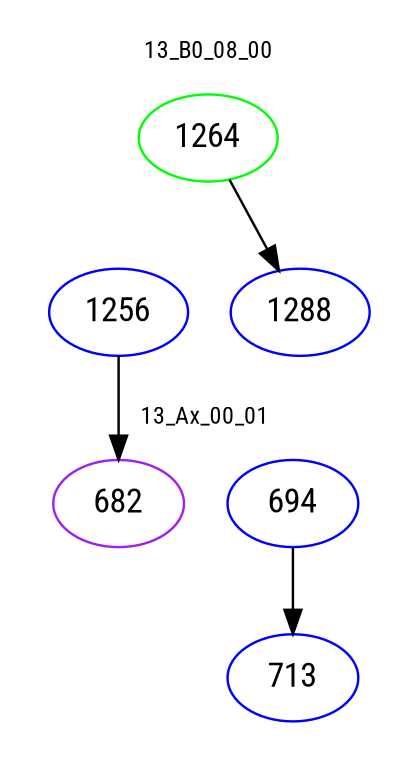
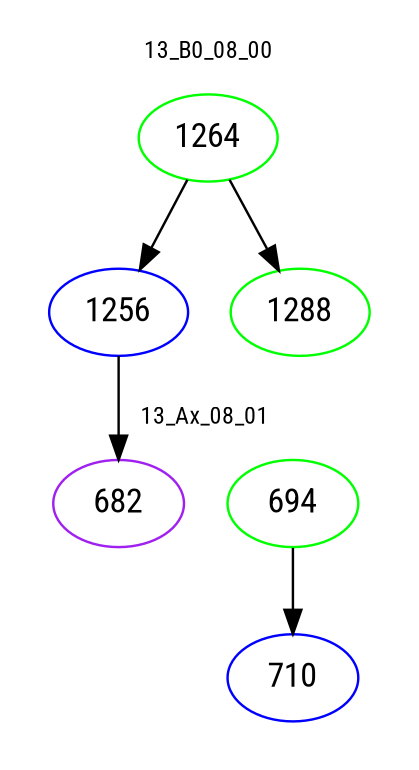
edge "1264" -> "1256": added
node "1288": color blue -> green
cluster "13_Ax_00_01": label "13_Ax_00_01" -> "13_Ax_08_01"
node "694": color blue -> green
node "713": label "713" -> "710"
